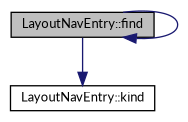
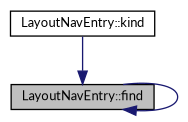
edge "LayoutNavEntry::find" -> "LayoutNavEntry::kind": reversed
